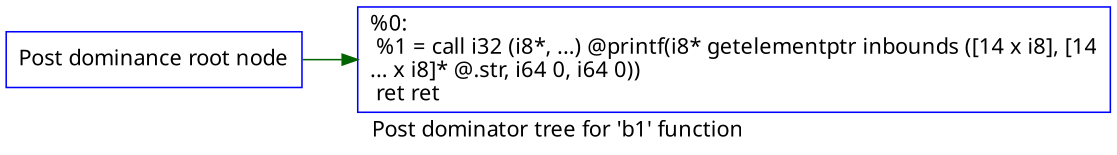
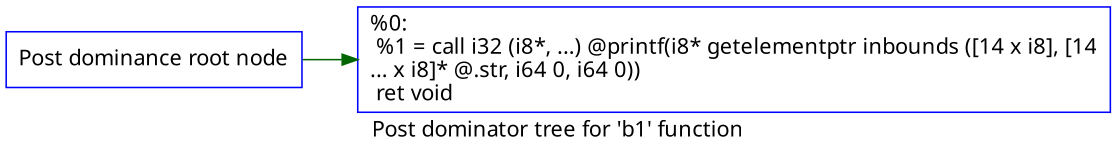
node "%0:": text "ret ret" -> "ret void"
